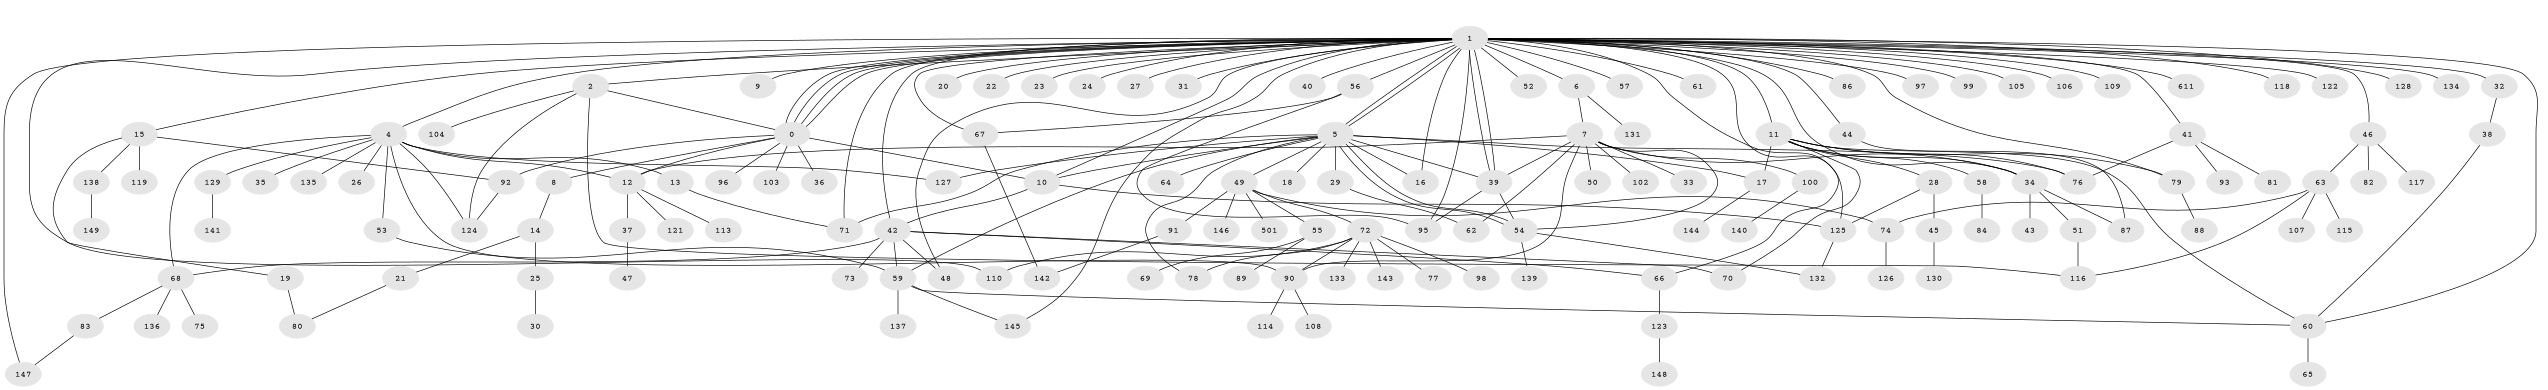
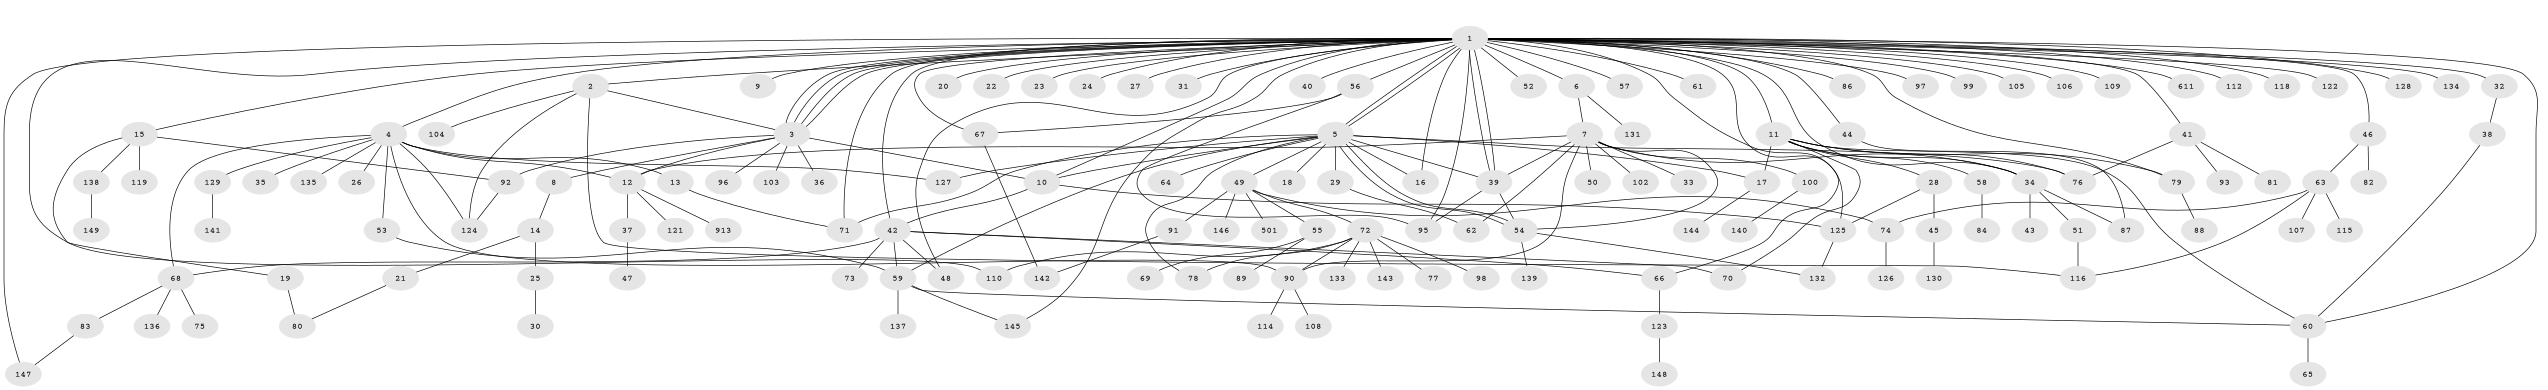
node "112": added
node "0": label "0" -> "3"
node "117": removed
node "113": label "113" -> "913"
